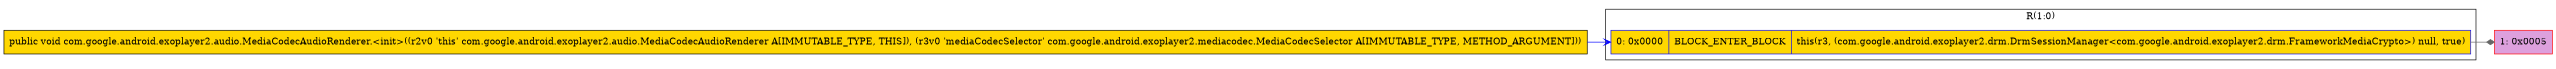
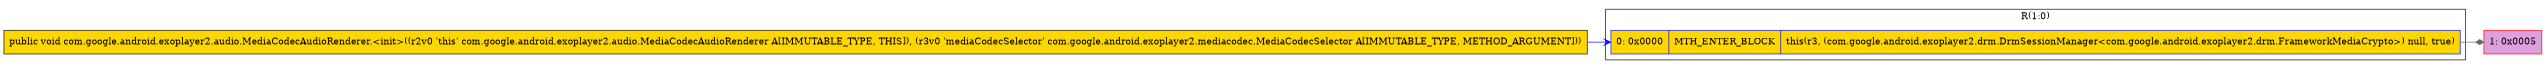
node "0: 0x0000": text "BLOCK_ENTER_BLOCK" -> "MTH_ENTER_BLOCK"
